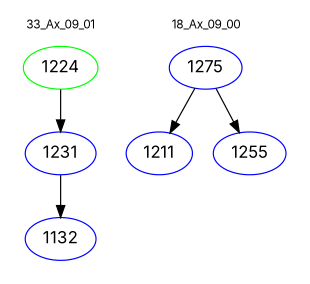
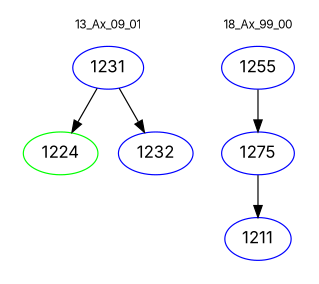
cluster "33_Ax_09_01": label "33_Ax_09_01" -> "13_Ax_09_01"
cluster "18_Ax_09_00": label "18_Ax_09_00" -> "18_Ax_99_00"
edge "1224" -> "1231": reversed
edge "1275" -> "1255": reversed
node "1132": label "1132" -> "1232"
